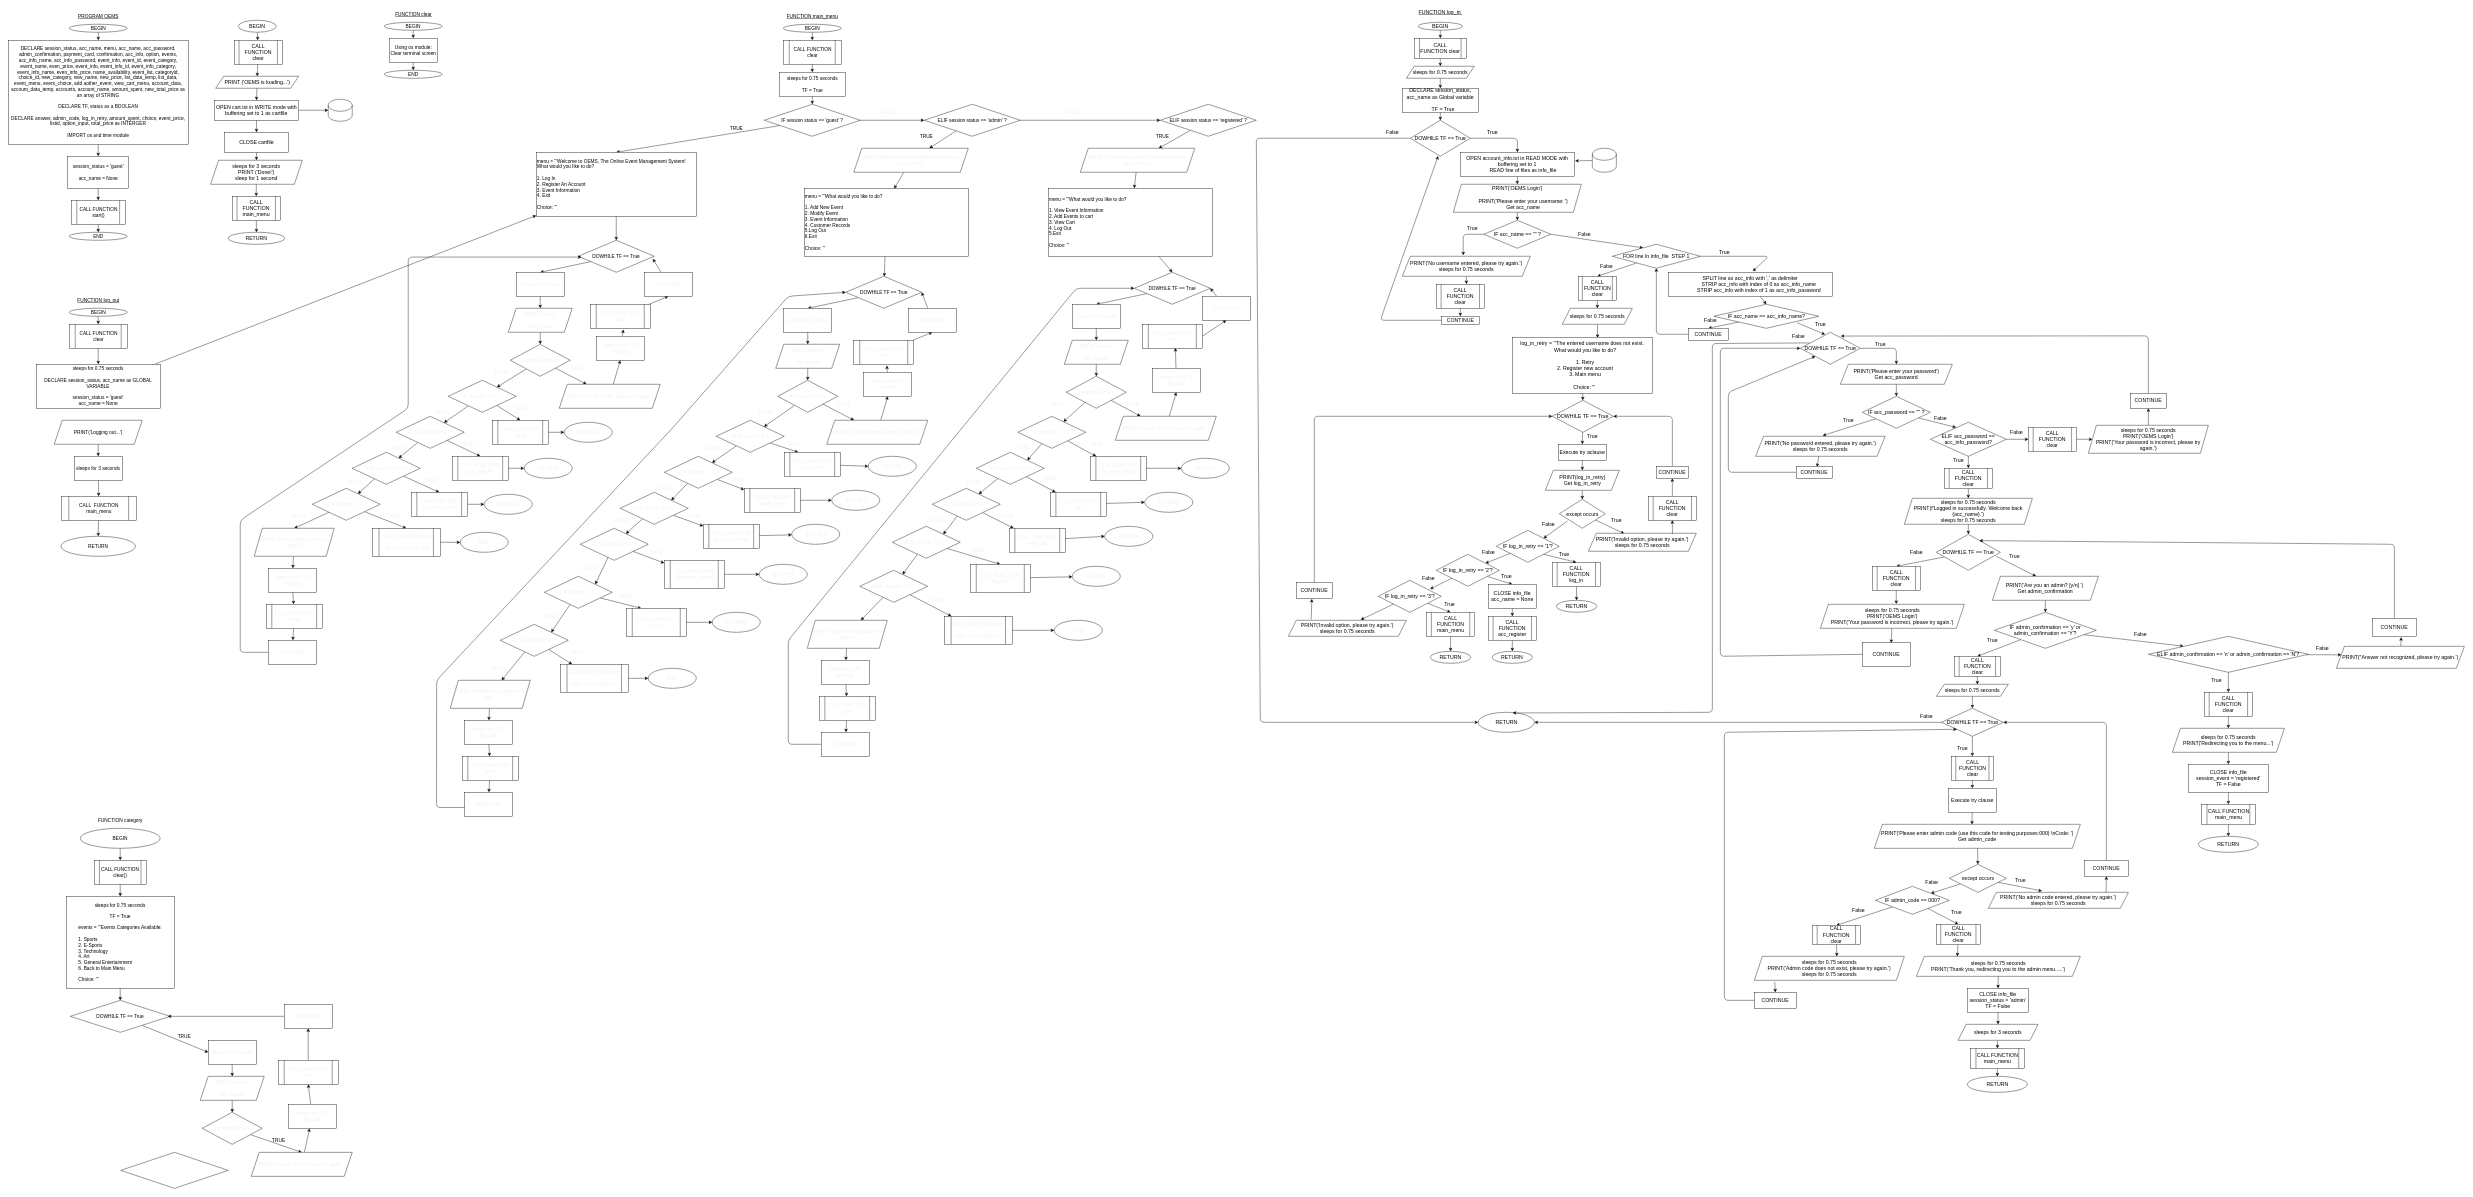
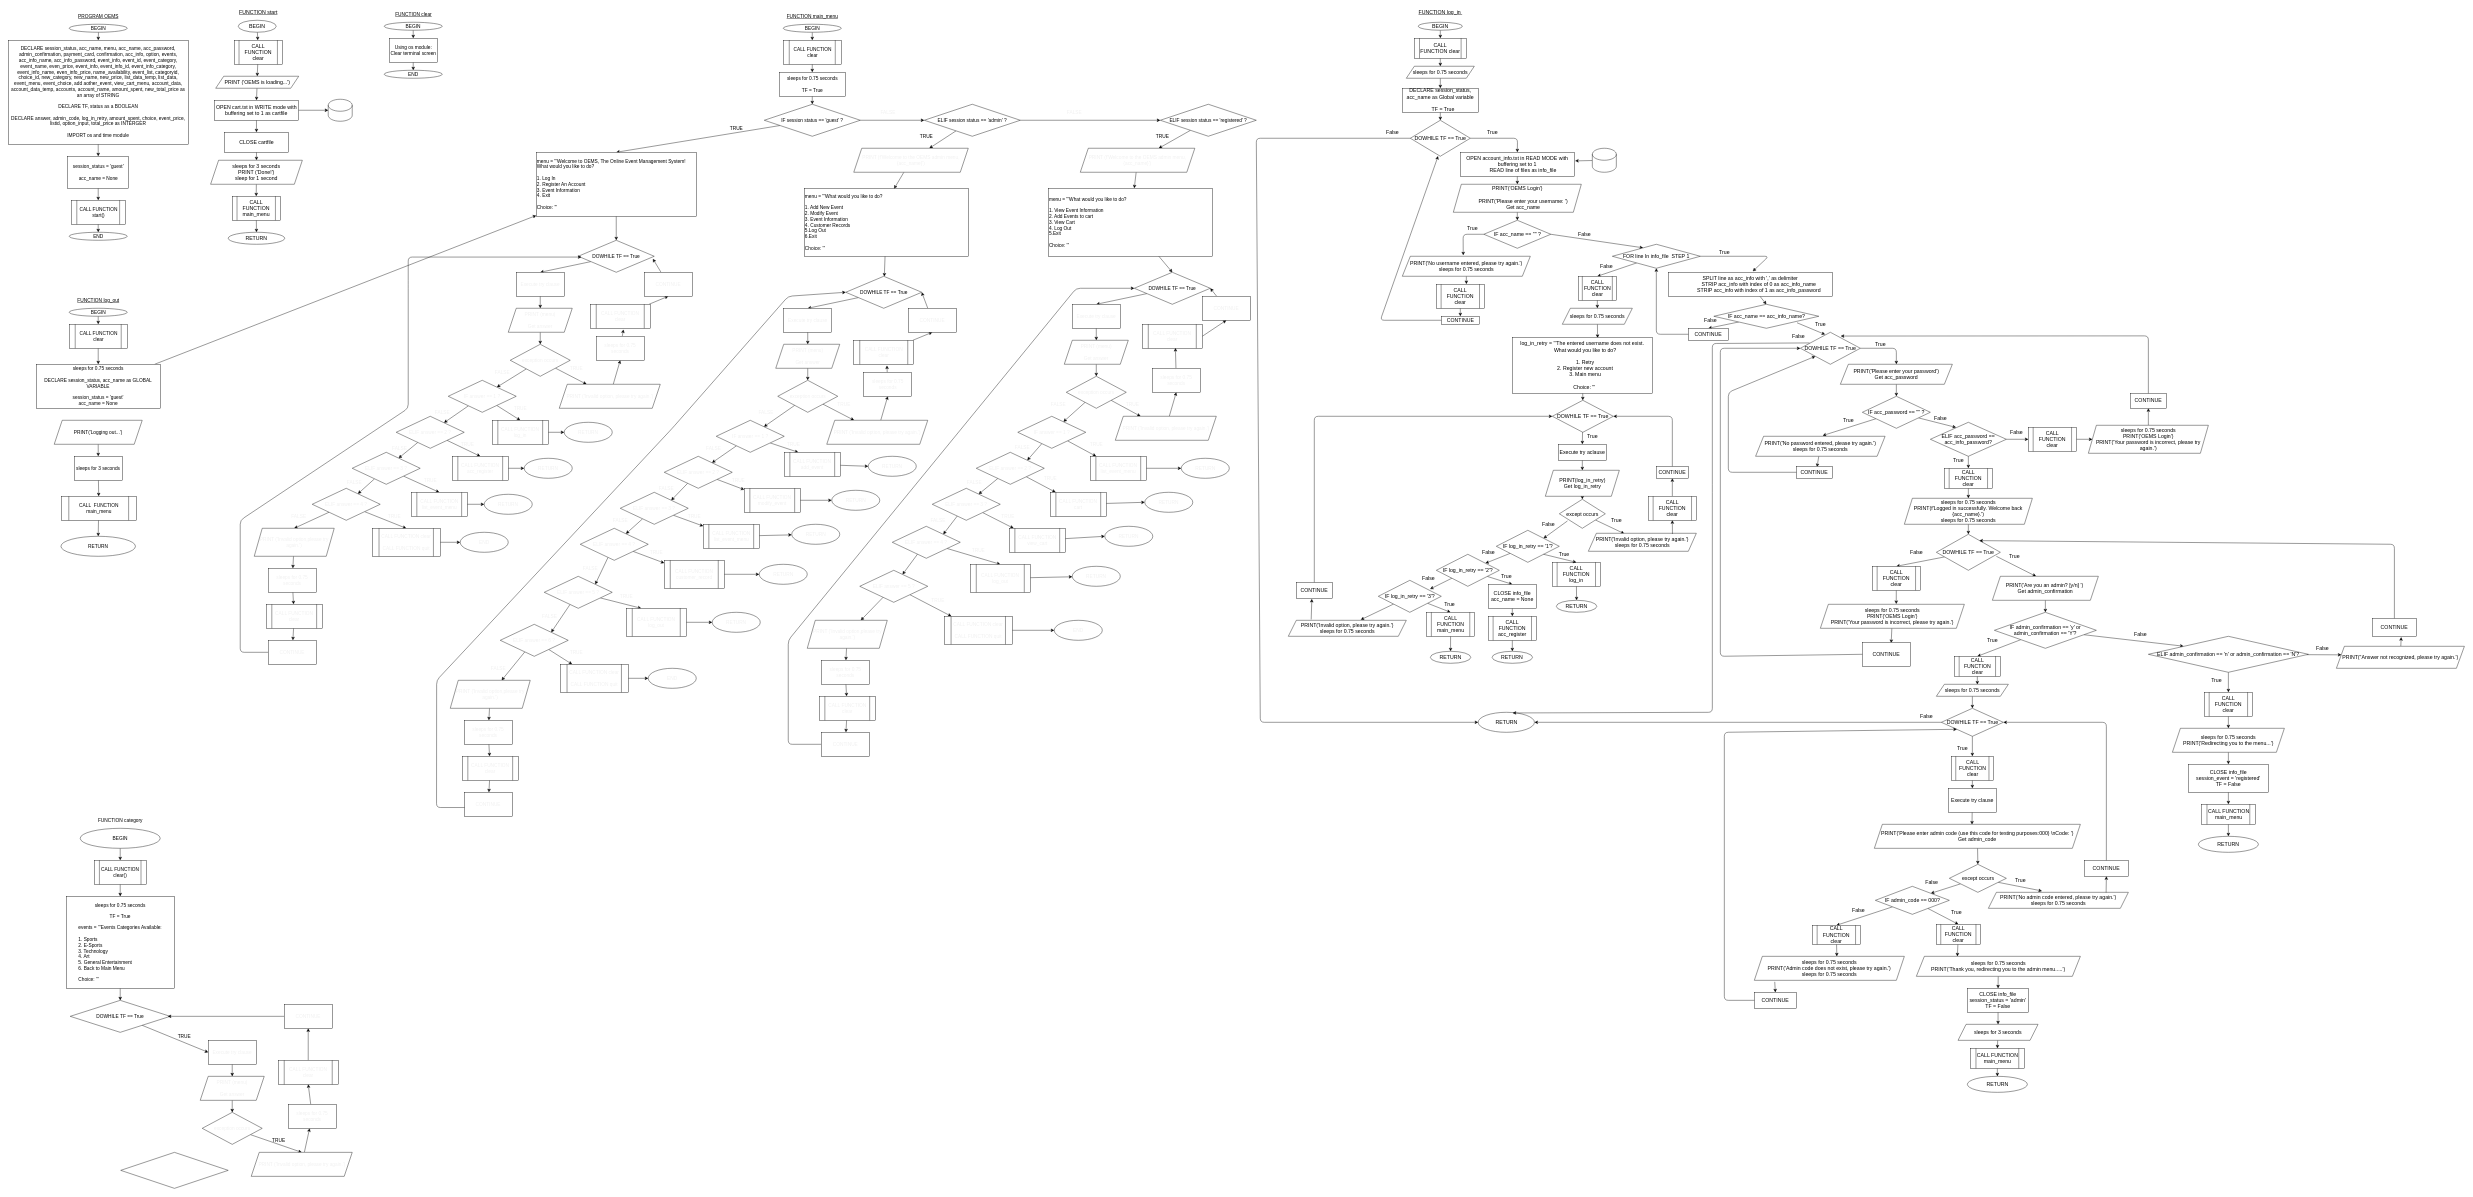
node "FUNCTION start": added
node "PRINT(log_in_retry) Get log_in_retry": size 74x20 -> 74x26
